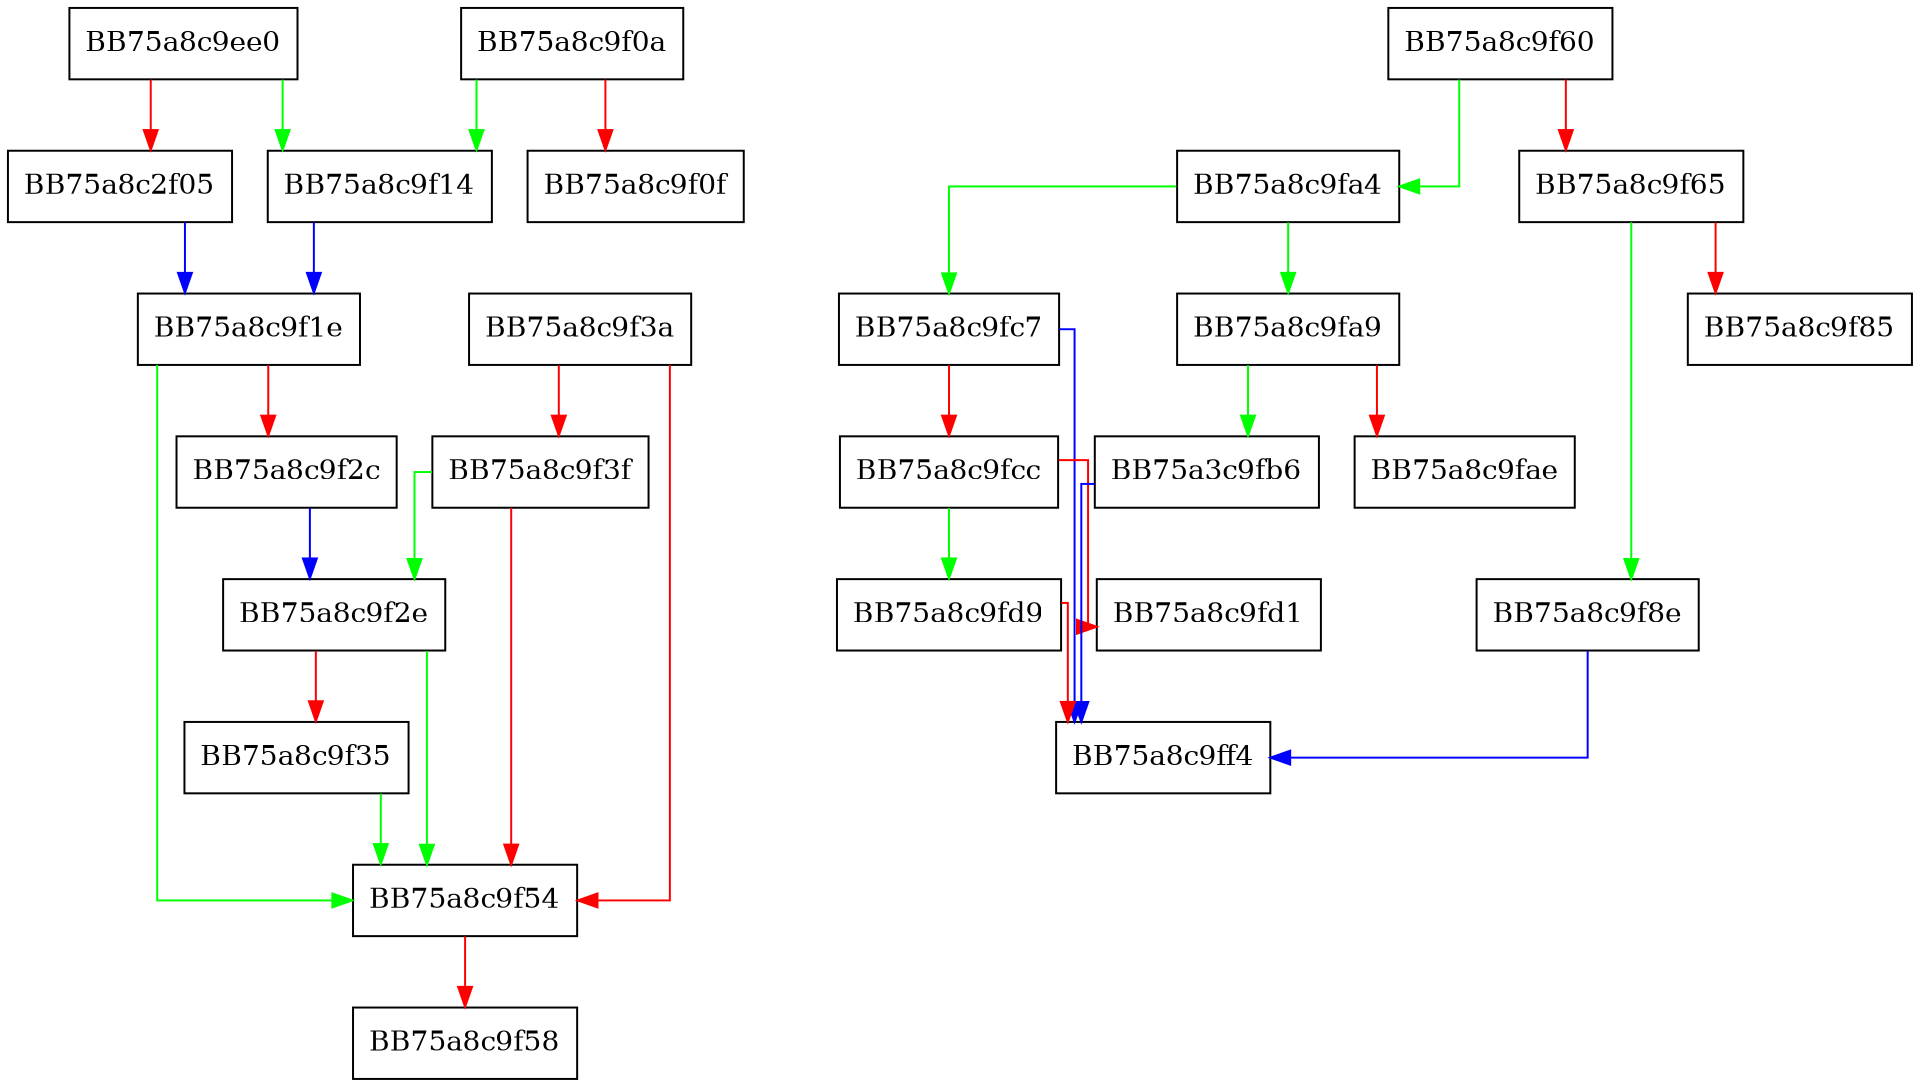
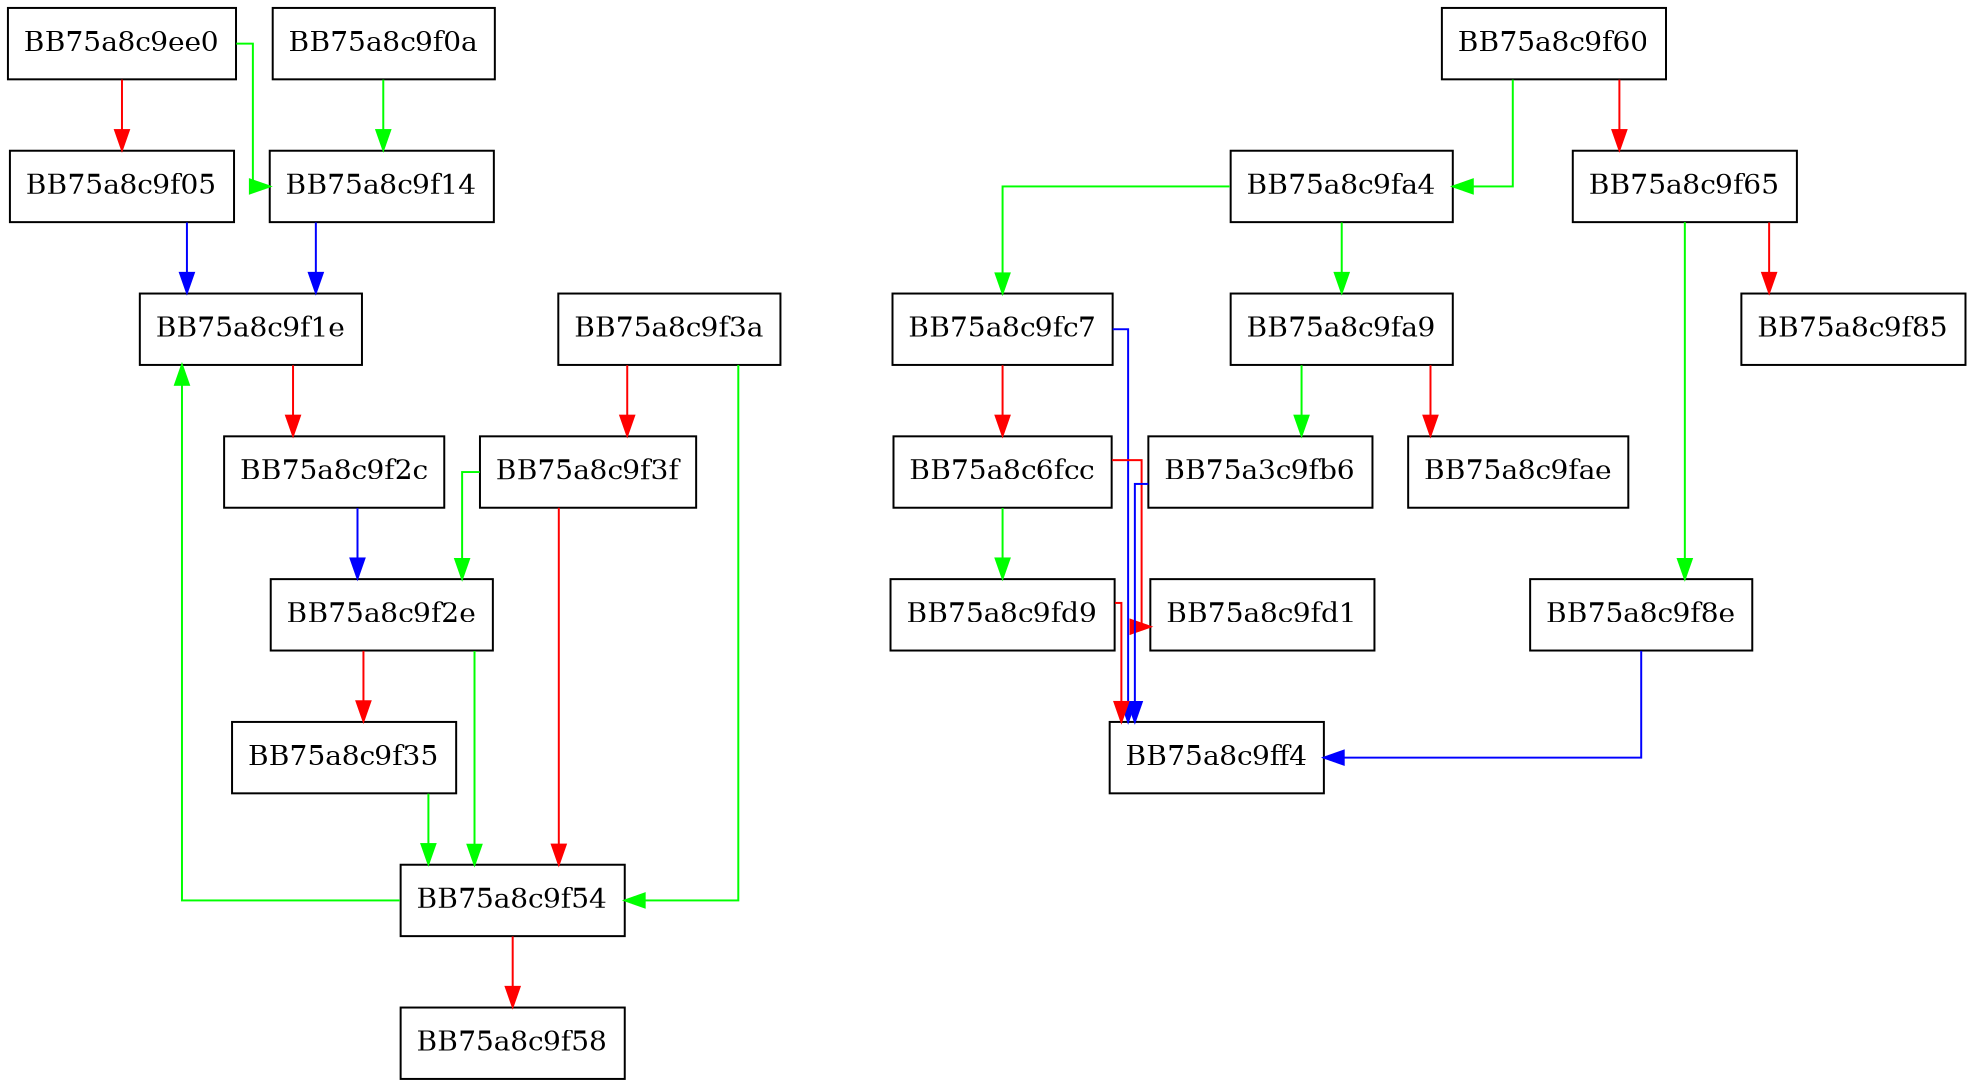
node "BB75a8c2f05": label "BB75a8c2f05" -> "BB75a8c9f05"
node "BB75a8c9f0f": removed
node "BB75a8c9fcc": label "BB75a8c9fcc" -> "BB75a8c6fcc"
edge "BB75a8c9f3a" -> "BB75a8c9f54": color red -> green
edge "BB75a8c9f1e" -> "BB75a8c9f54": reversed
